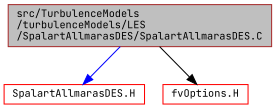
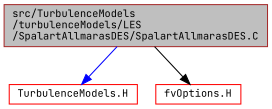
node "SpalartAllmarasDES.H": label "SpalartAllmarasDES.H" -> "TurbulenceModels.H"
